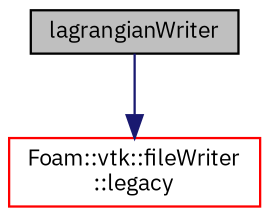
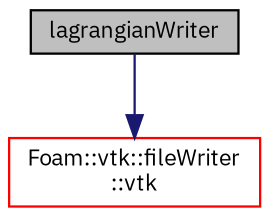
node "Foam::vtk::fileWriter ::legacy": label "Foam::vtk::fileWriter ::legacy" -> "Foam::vtk::fileWriter ::vtk"
